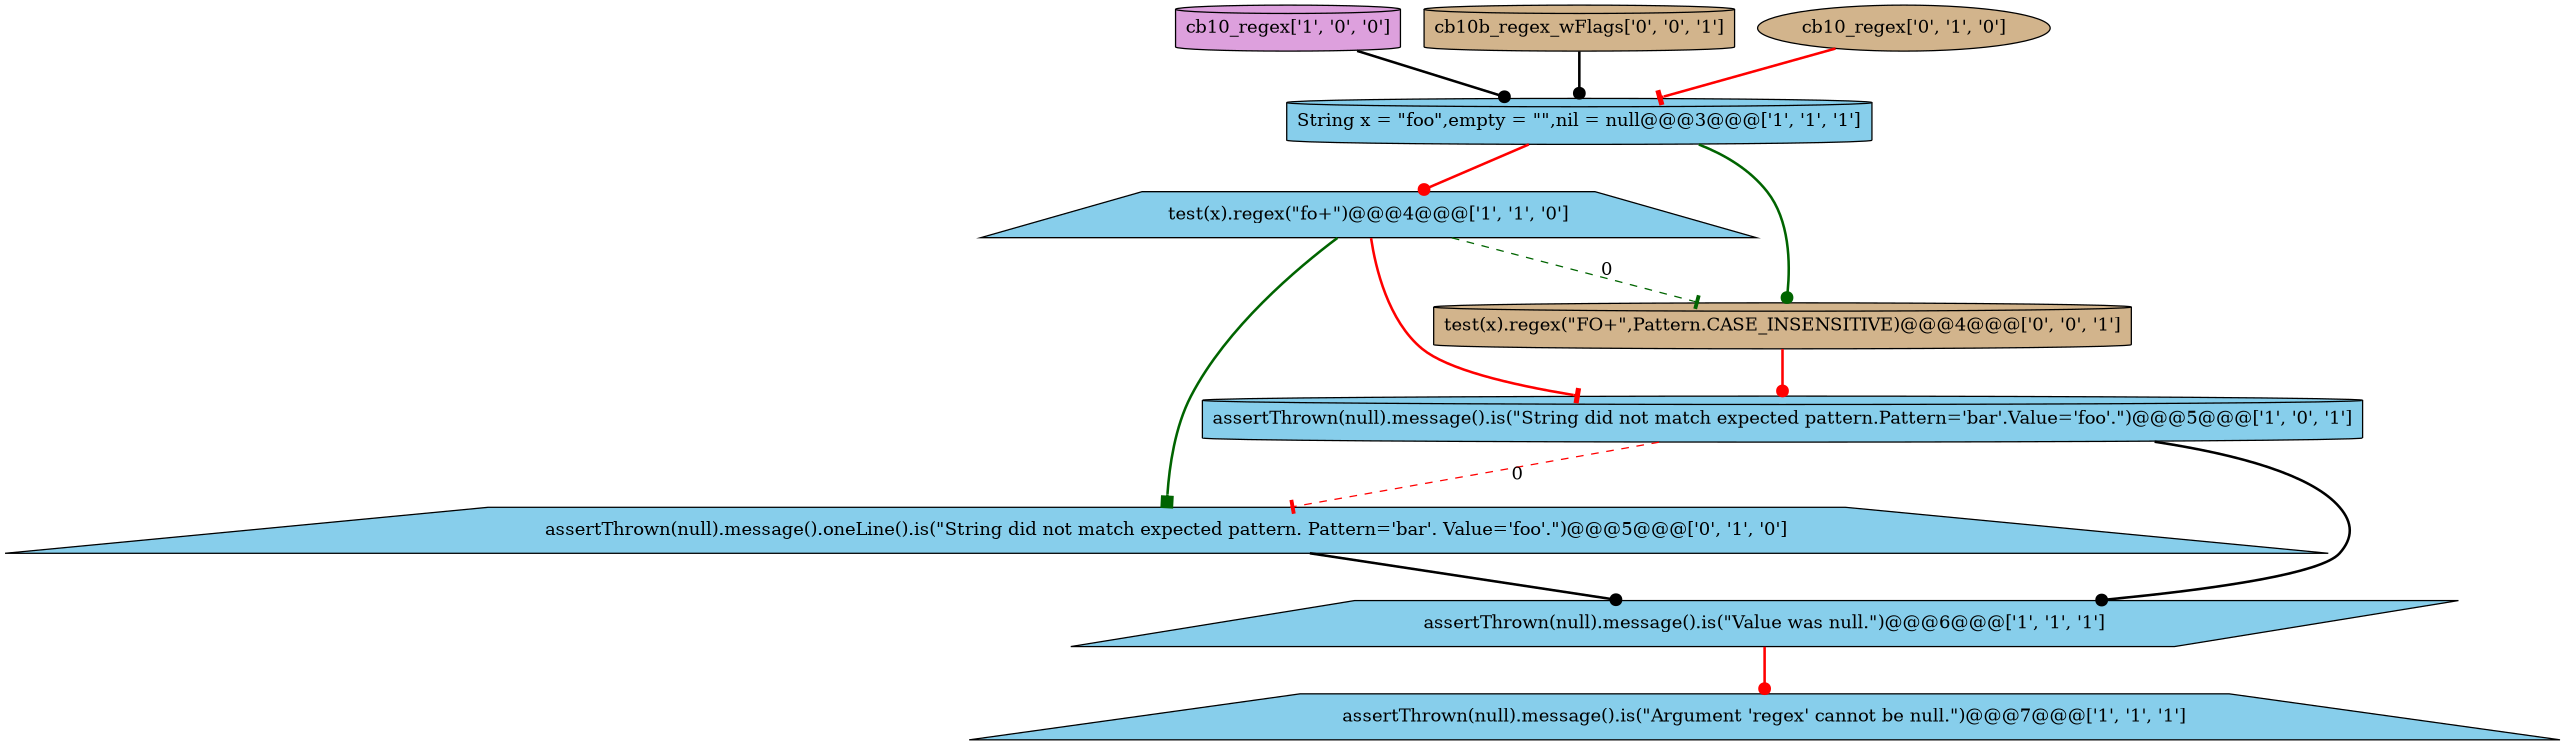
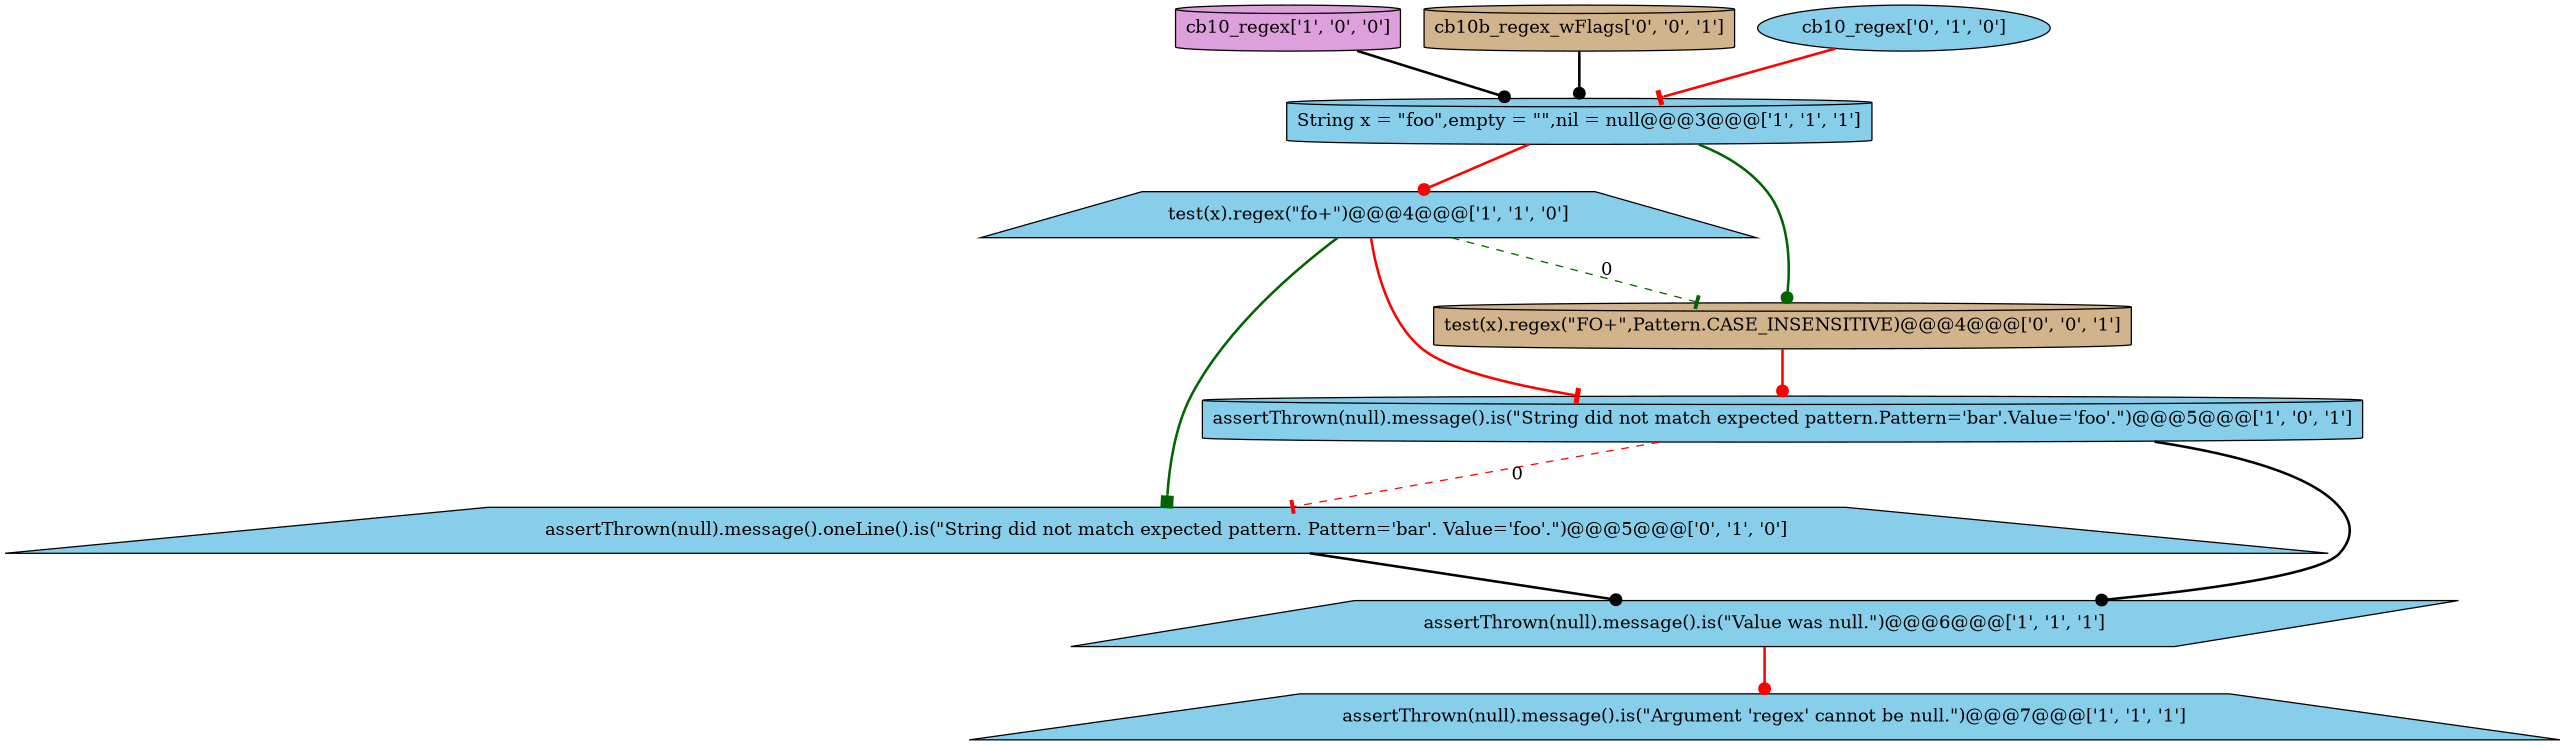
node "cb10_regex['0', '1', '0']": fillcolor tan -> skyblue
